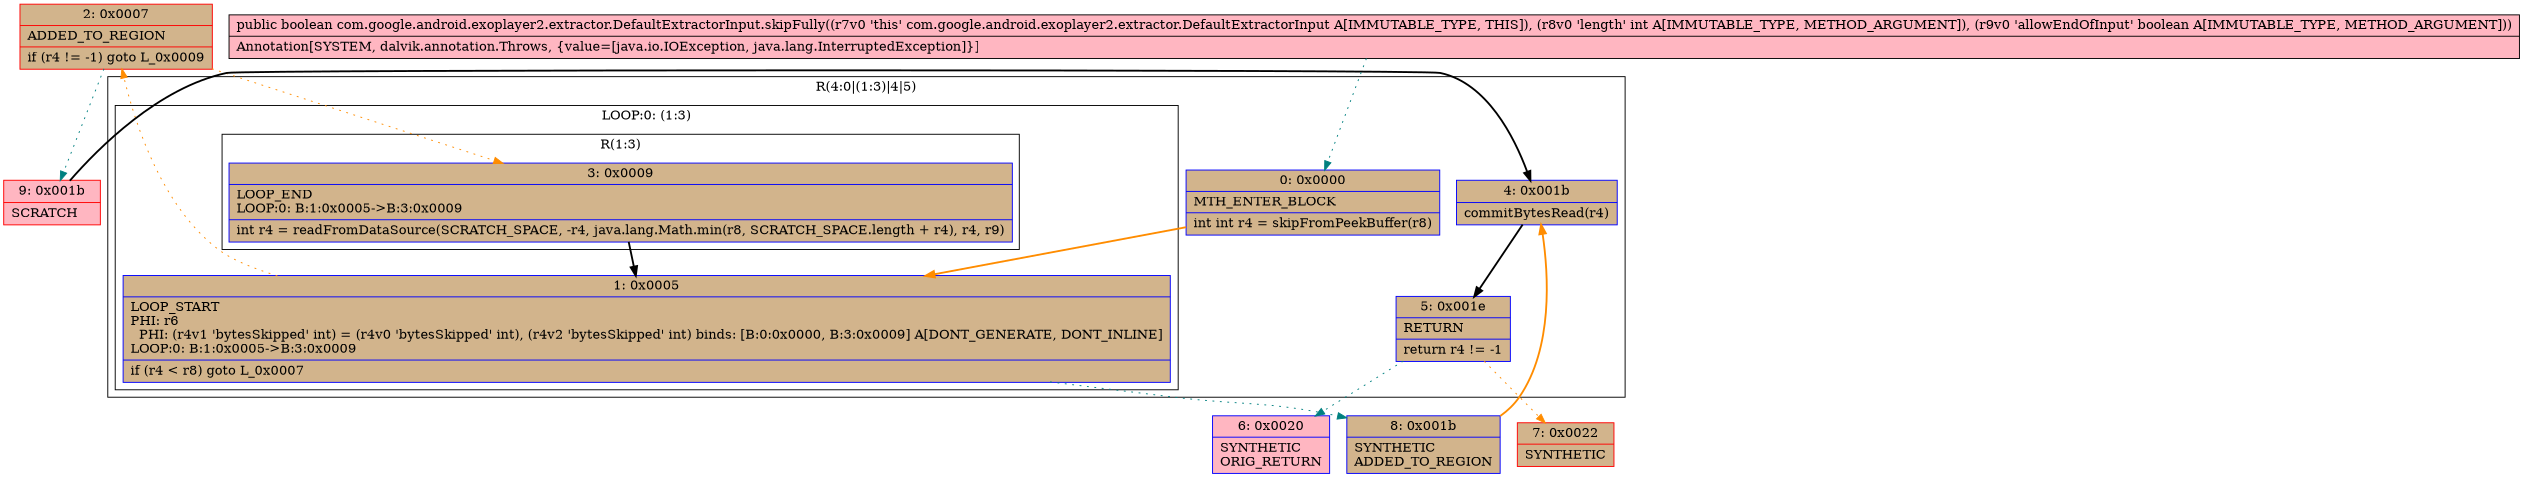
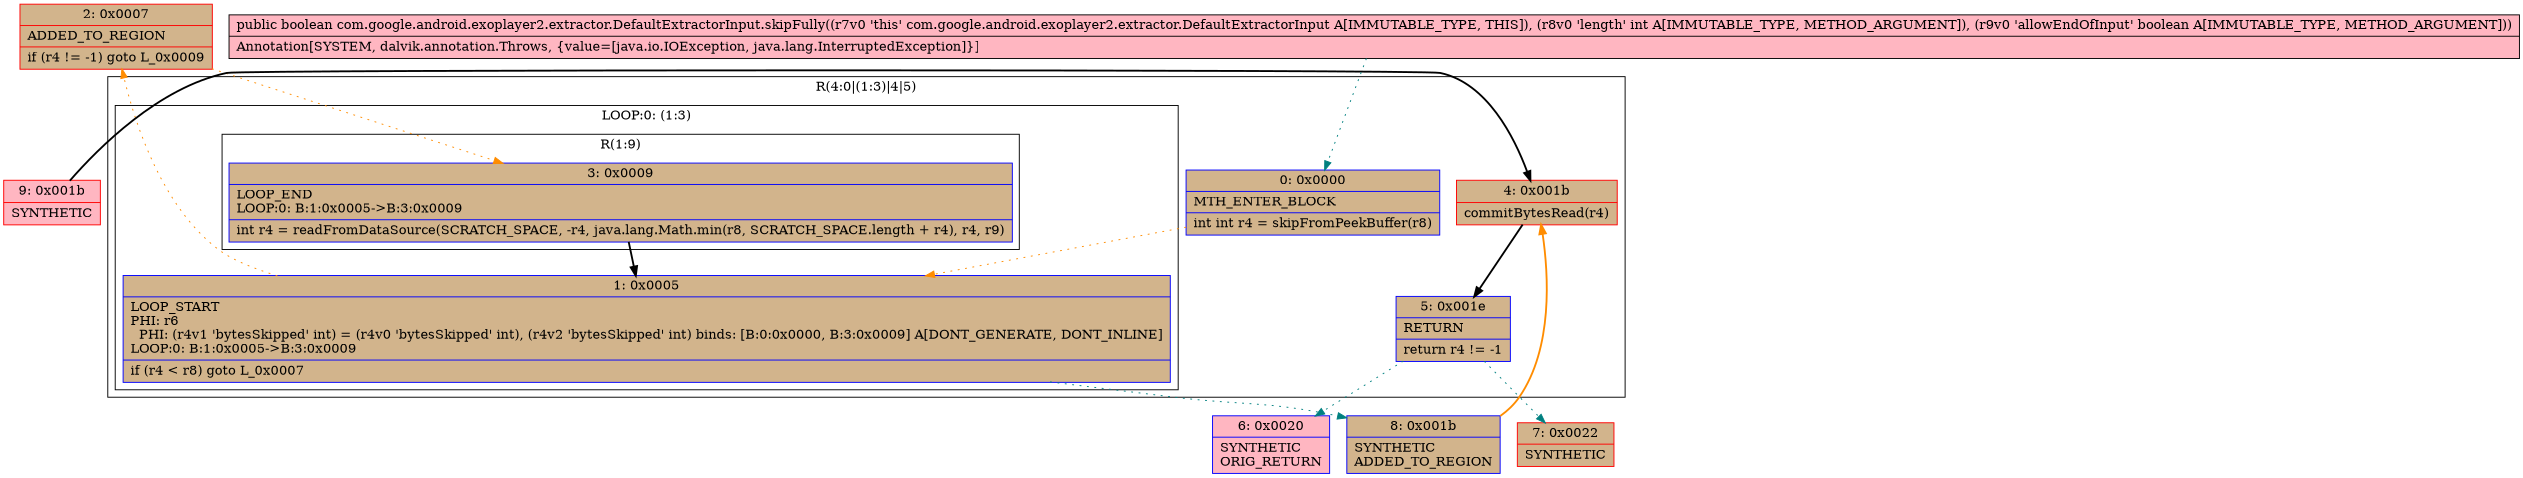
edge "2: 0x0007" -> "9: 0x001b": removed
cluster "R(1:3)": label "R(1:3)" -> "R(1:9)"
node "4: 0x001b": color blue -> red
node "9: 0x001b": text "SCRATCH" -> "SYNTHETIC"
edge "0: 0x0000" -> "1: 0x0005": style bold -> dotted
edge "5: 0x001e" -> "7: 0x0022": color darkorange -> teal
